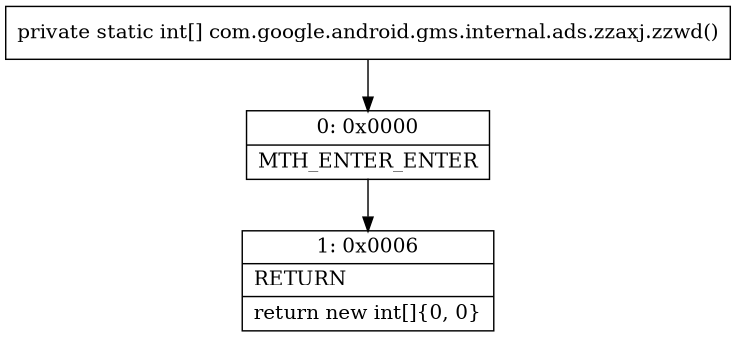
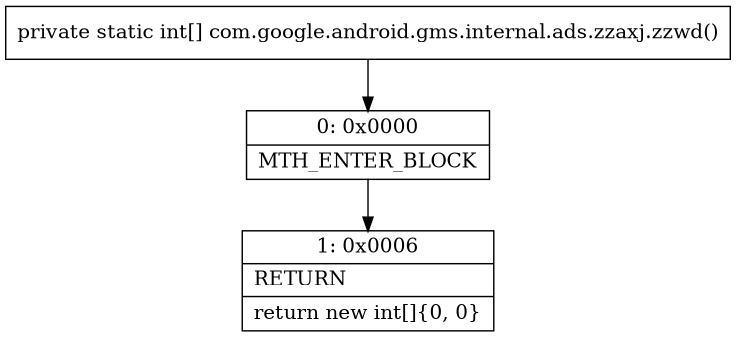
node "0: 0x0000": text "MTH_ENTER_ENTER" -> "MTH_ENTER_BLOCK"
